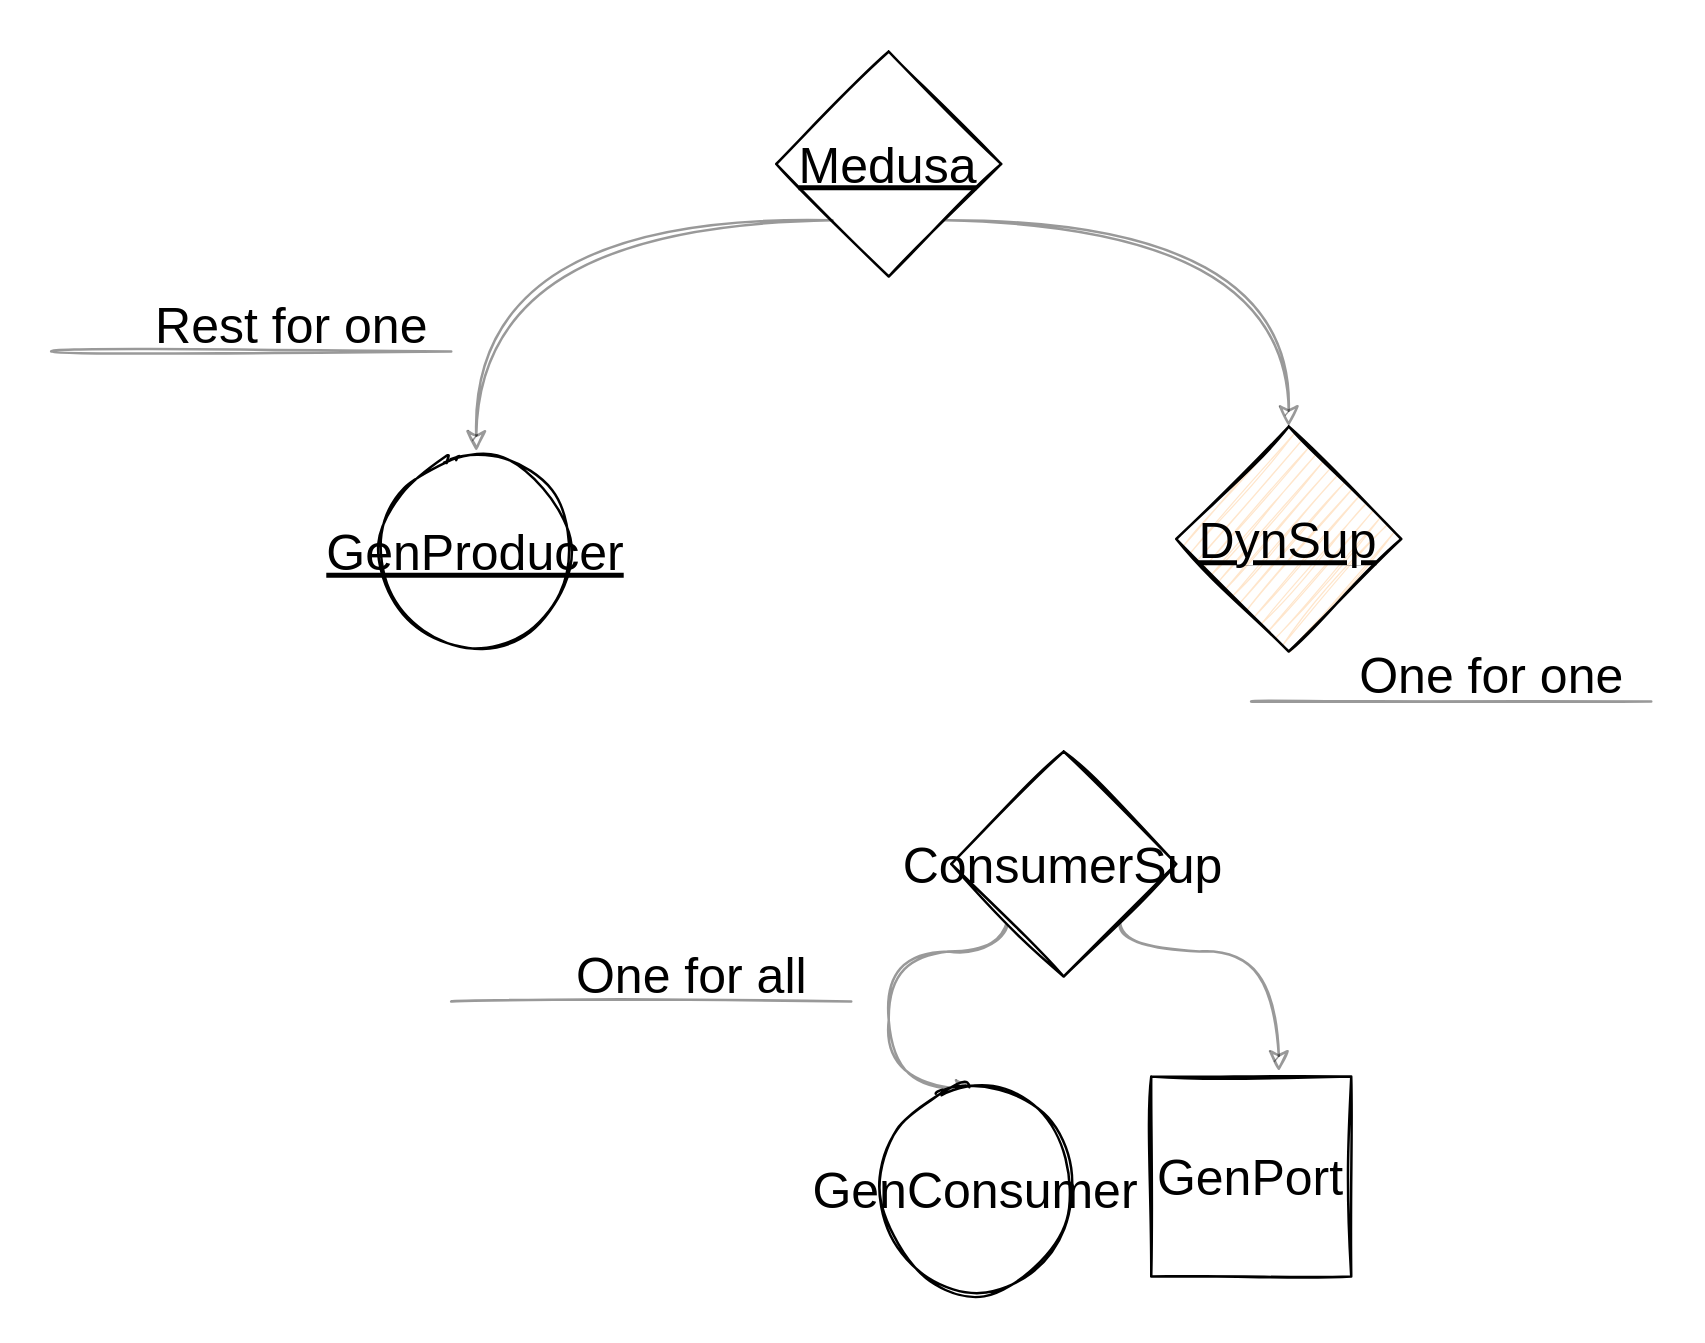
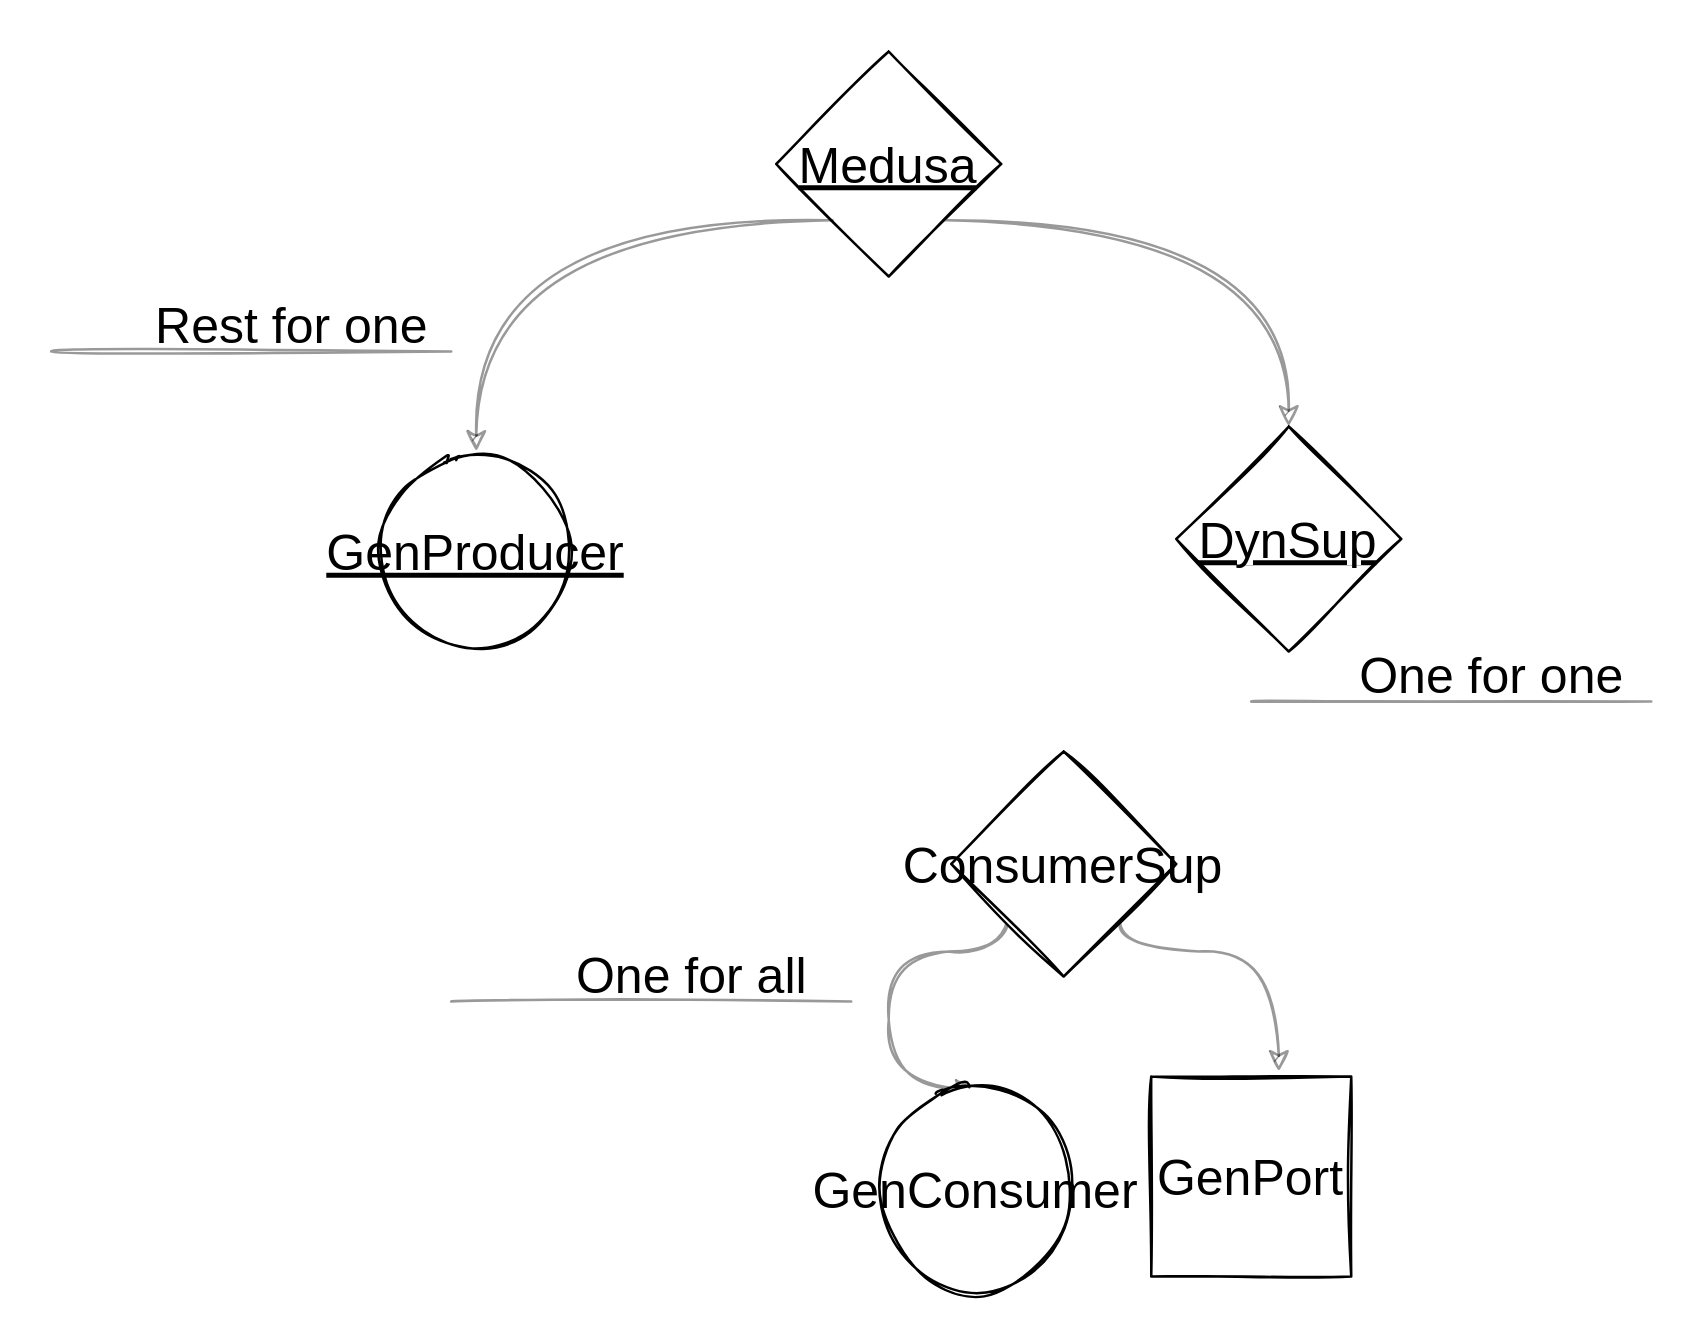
node "DynSup": fillcolor #ffe6cc -> #ffffff
